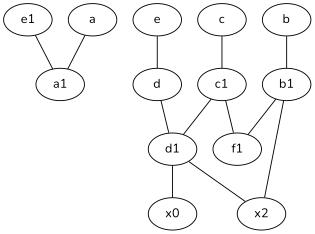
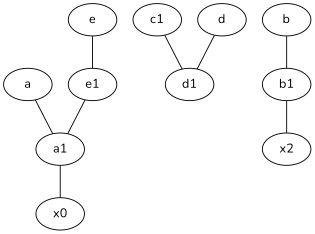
node "c": removed
edge "e" -- "d": now "e" -- "e1"
node "f1": removed
edge "d1" -- "x0": now "a1" -- "x0"
edge "d1" -- "x2": removed
